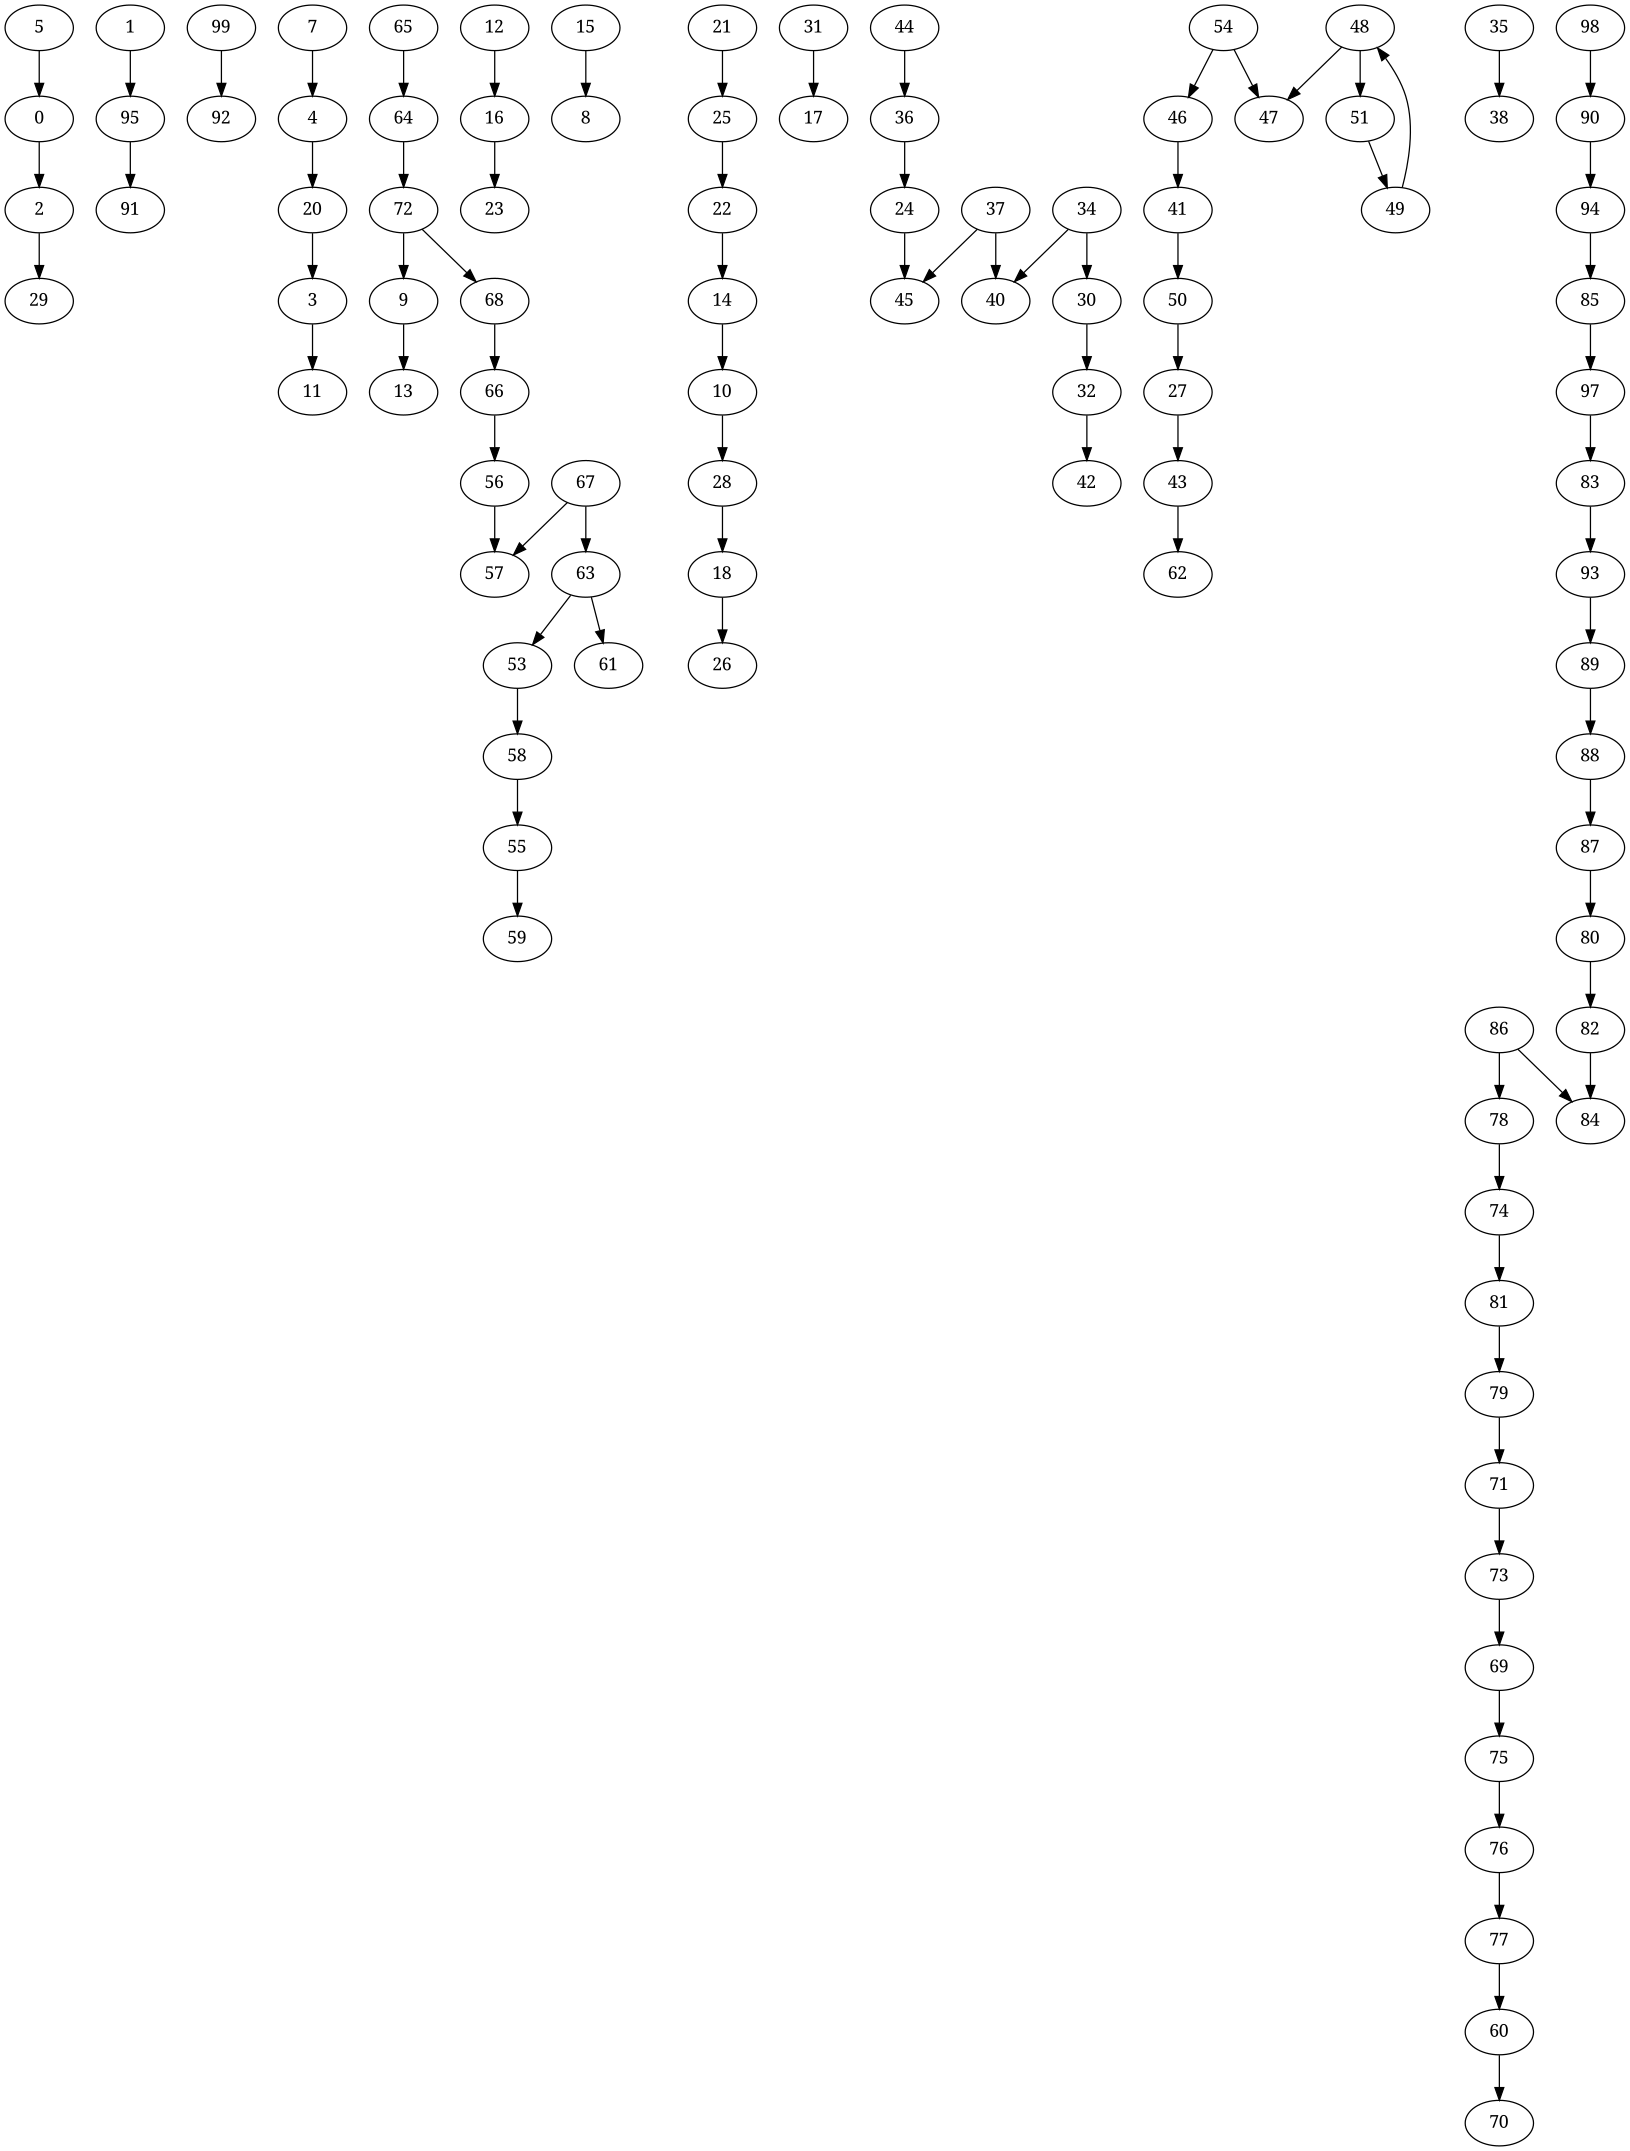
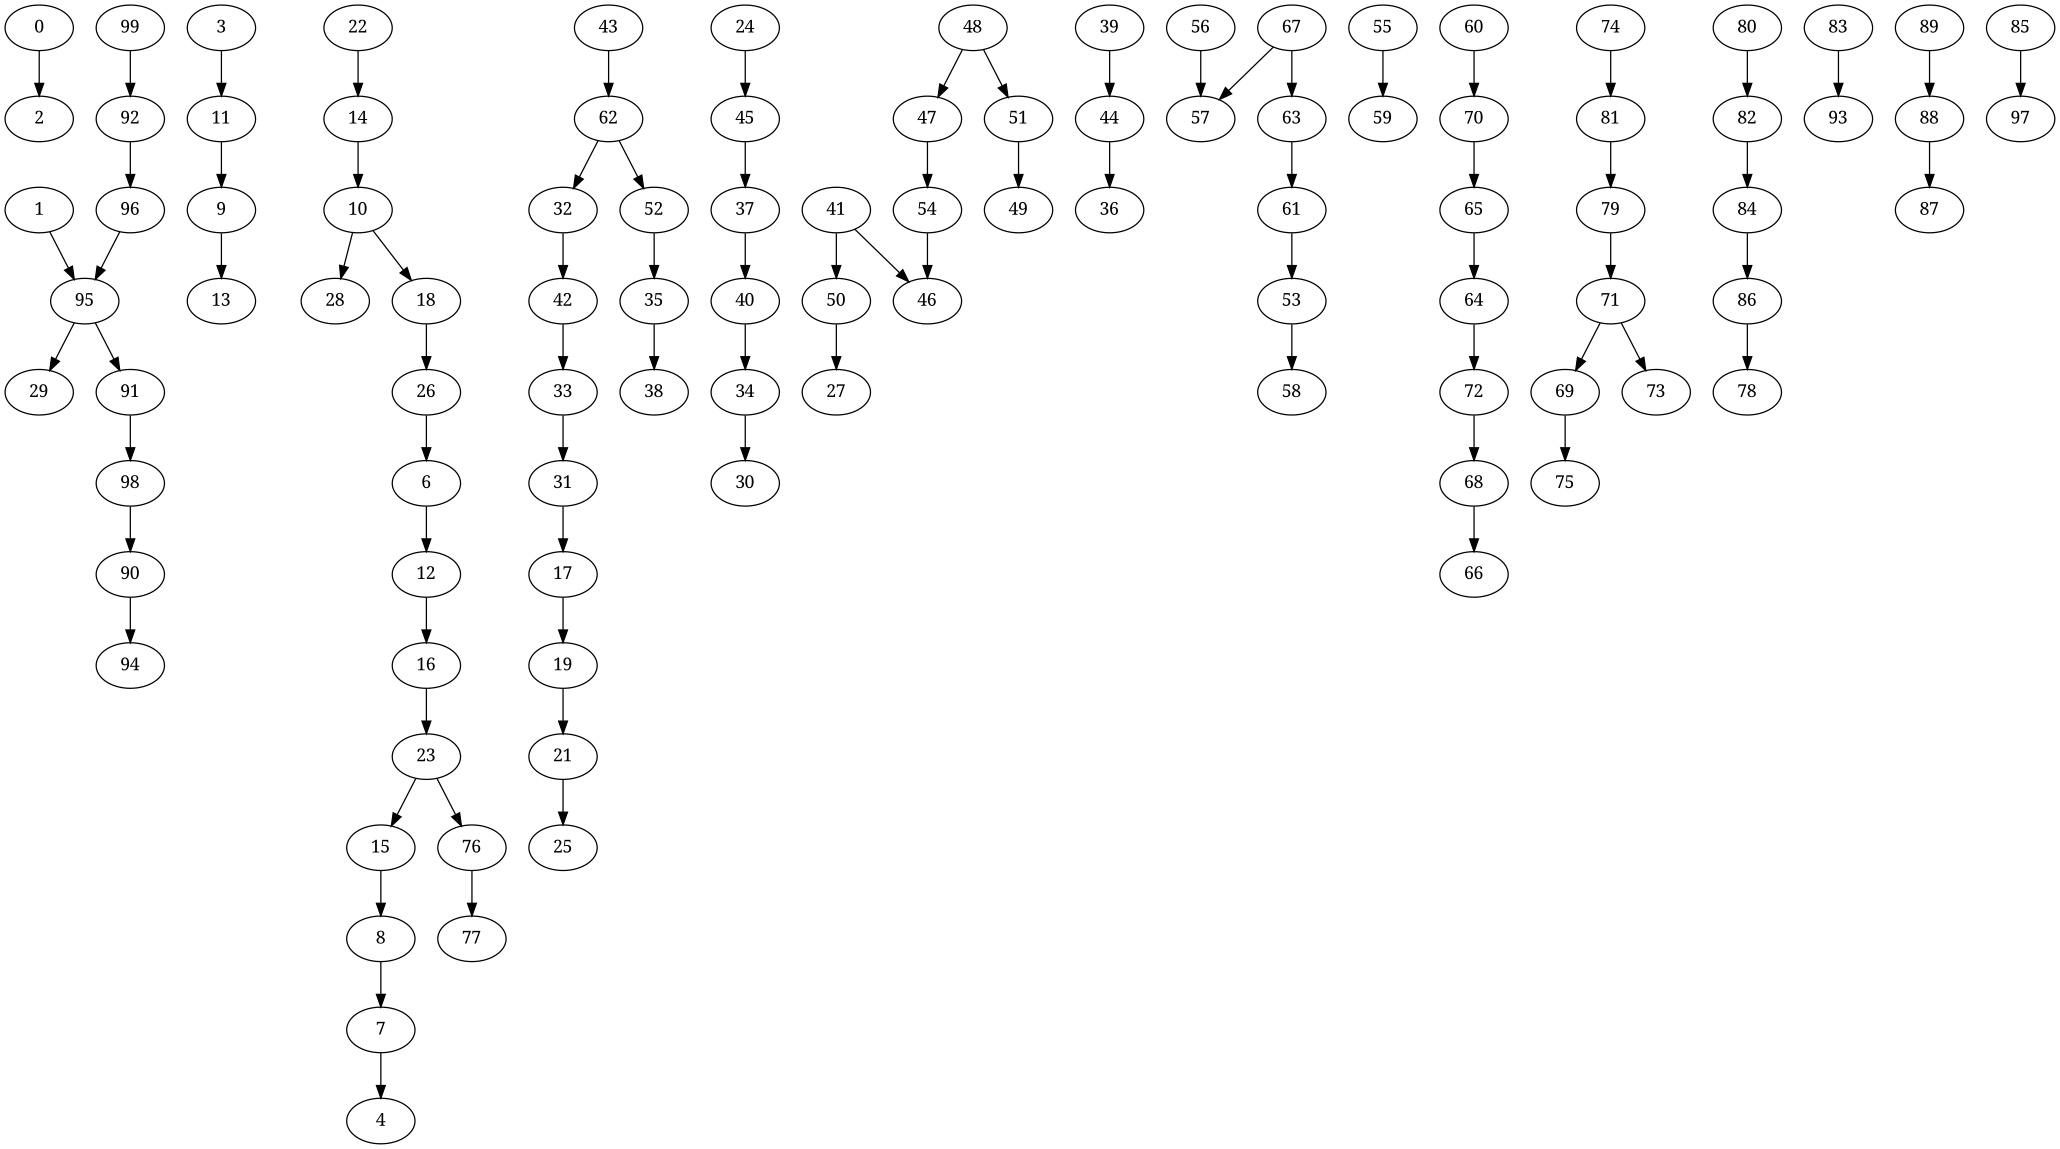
node "5": removed
node "39": added
edge "54" -> "47": reversed
edge "49" -> "48": removed
edge "25" -> "22": removed
edge "36" -> "24": removed
edge "46" -> "41": reversed
edge "70" -> "65": added
node "96": added
node "20": removed
node "52": added
edge "2" -> "29": now "95" -> "29"
edge "72" -> "9": now "11" -> "9"
edge "94" -> "85": removed
edge "37" -> "45": reversed
edge "34" -> "40": reversed
edge "30" -> "32": now "62" -> "32"
node "33": added
edge "91" -> "98": added
edge "66" -> "56": removed
edge "27" -> "43": removed
edge "97" -> "83": removed
node "6": added
edge "28" -> "18": now "10" -> "18"
edge "93" -> "89": removed
edge "63" -> "53": now "61" -> "53"
node "19": added
edge "58" -> "55": removed
edge "23" -> "15": added
edge "87" -> "80": removed
edge "8" -> "7": added
edge "86" -> "84": reversed
edge "78" -> "74": removed
edge "73" -> "69": now "71" -> "69"
edge "75" -> "76": now "23" -> "76"
edge "77" -> "60": removed
